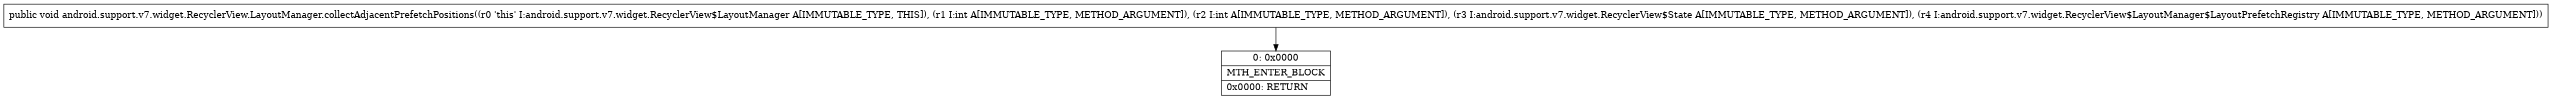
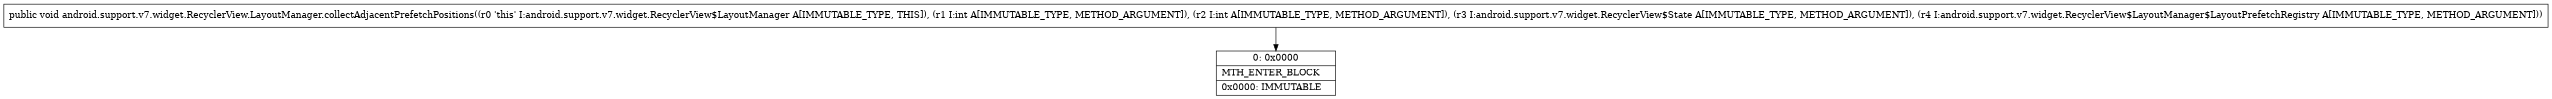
node "0: 0x0000": text "0x0000: RETURN" -> "0x0000: IMMUTABLE"
